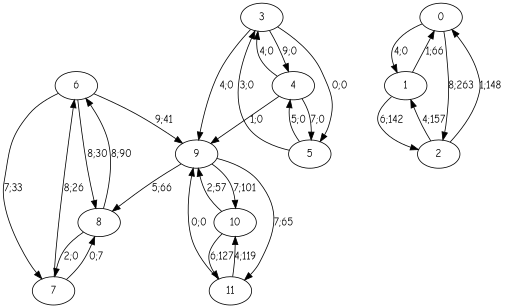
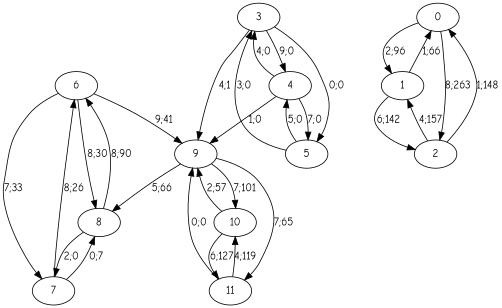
edge "0" -> "1": label "4;0" -> "2;96"
edge "3" -> "9": label "4;0" -> "4;1"
